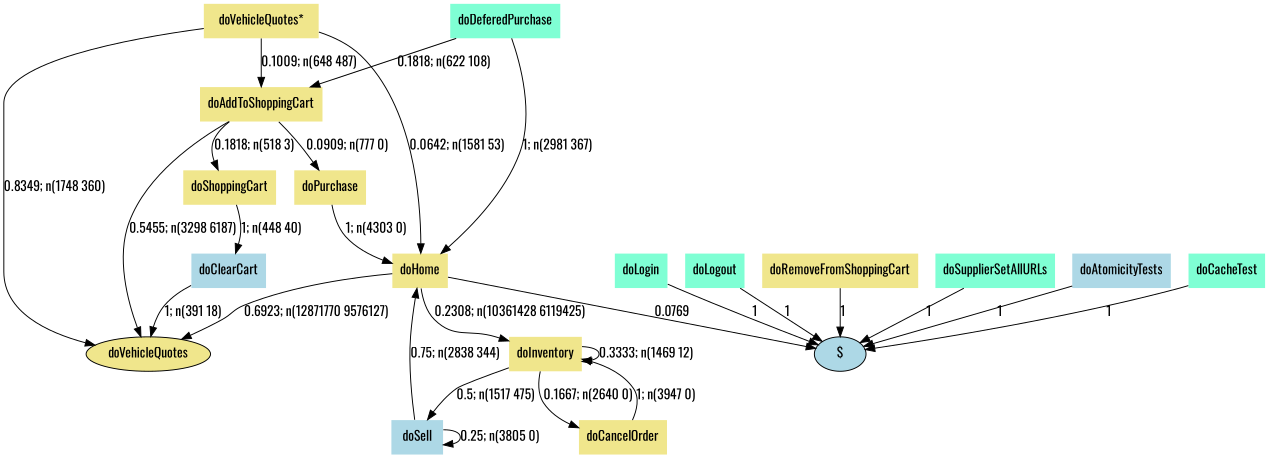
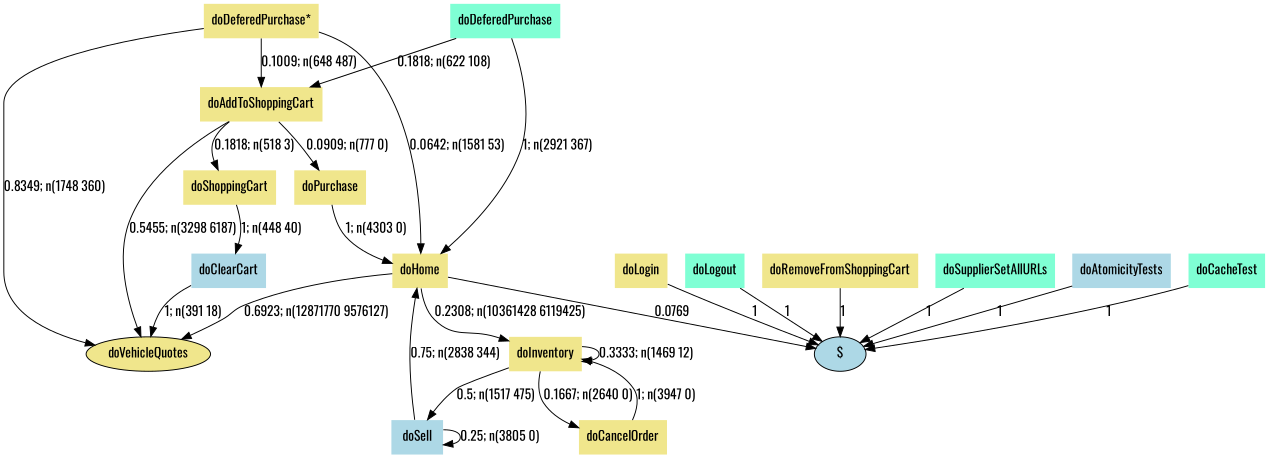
node "doVehicleQuotes*": label "doVehicleQuotes*" -> "doDeferedPurchase*"
edge "doDeferedPurchase" -> "doHome": label "1; n(2981 367)" -> "1; n(2921 367)"
node "doLogin": fillcolor aquamarine -> khaki
